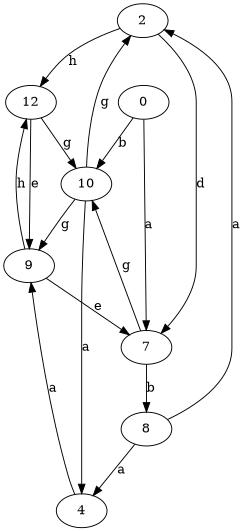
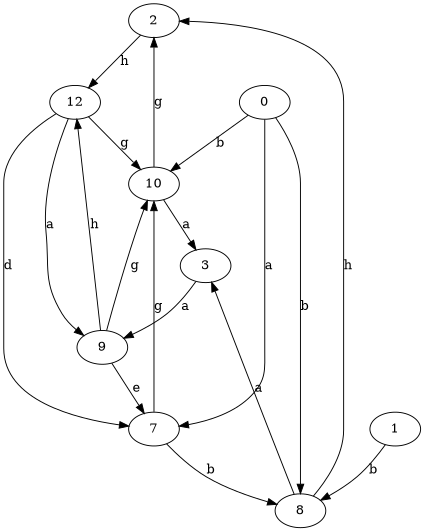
edge "2" -> "7": now "12" -> "7"
edge "12" -> "9": label "e" -> "a"
edge "10" -> "9": reversed
edge "8" -> "2": label "a" -> "h"
edge "0" -> "8": added, label "b"
node "1": added
node "4": label "4" -> "3"
